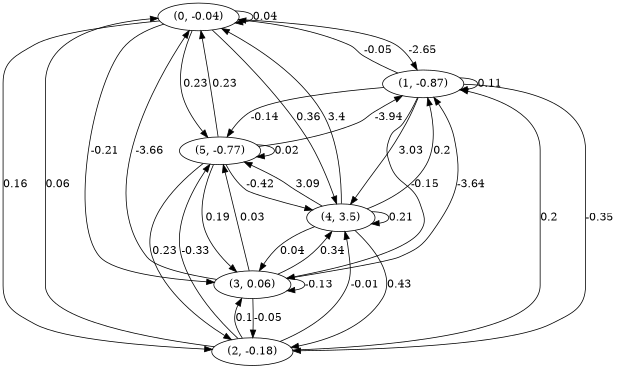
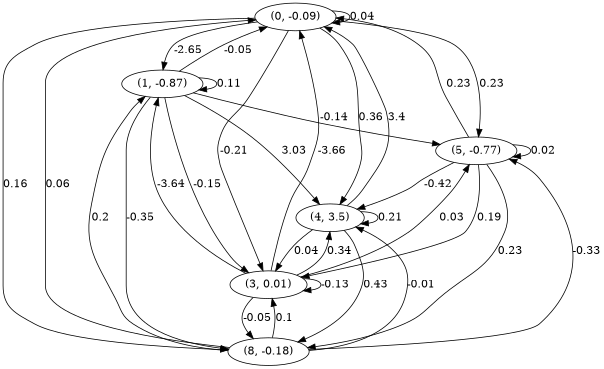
node "(0, -0.04)": label "(0, -0.04)" -> "(0, -0.09)"
edge "(5, -0.77)" -> "(1, -0.87)": removed, label "-3.94"
edge "(4, 3.5)" -> "(1, -0.87)": removed, label "0.2"
edge "(4, 3.5)" -> "(5, -0.77)": removed, label "3.09"
node "(3, 0.06)": label "(3, 0.06)" -> "(3, 0.01)"
node "(2, -0.18)": label "(2, -0.18)" -> "(8, -0.18)"
